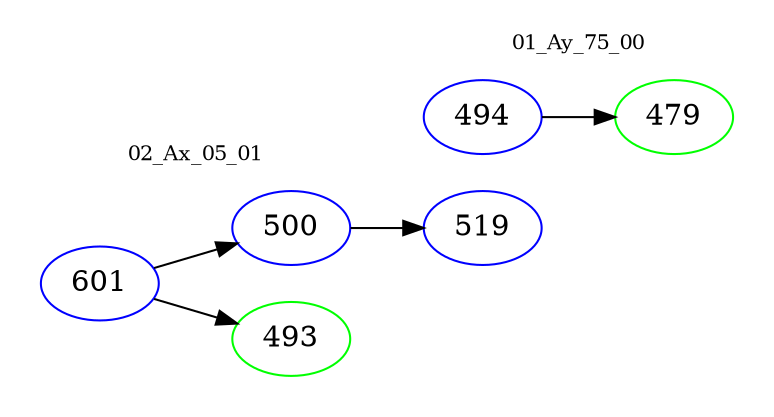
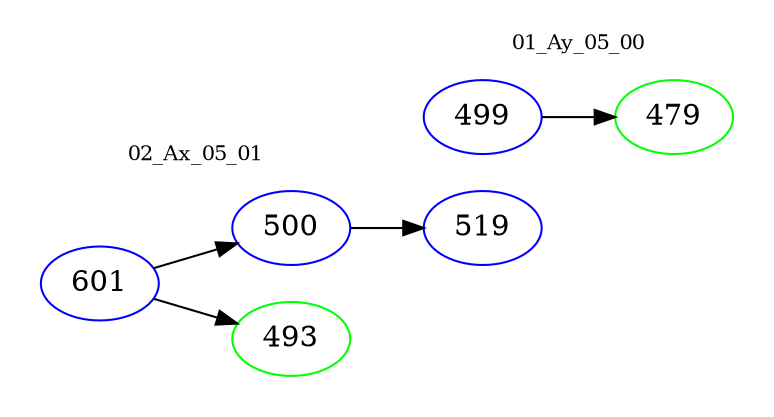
cluster "01_Ay_75_00": label "01_Ay_75_00" -> "01_Ay_05_00"
node "494": label "494" -> "499"
